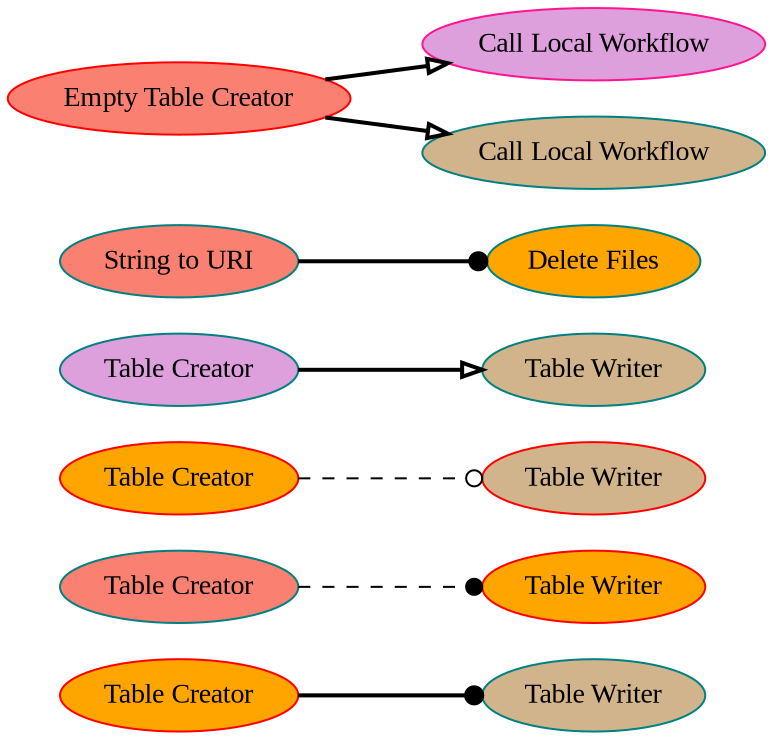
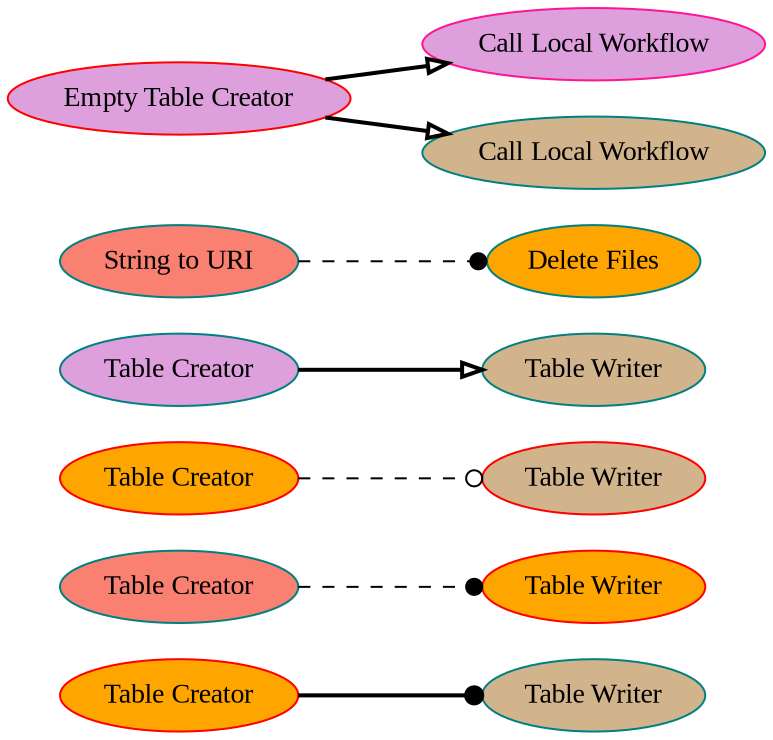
node "Empty Table Creator": fillcolor salmon -> plum
edge "String to URI" -> "Delete Files": style bold -> dashed
